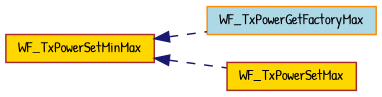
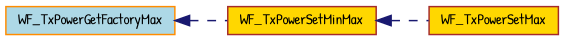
edge "WF_TxPowerGetFactoryMax" -> "WF_TxPowerSetMinMax": reversed
